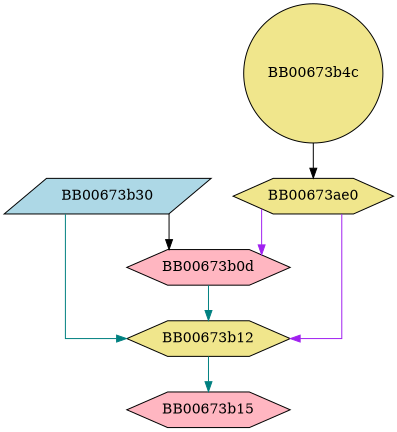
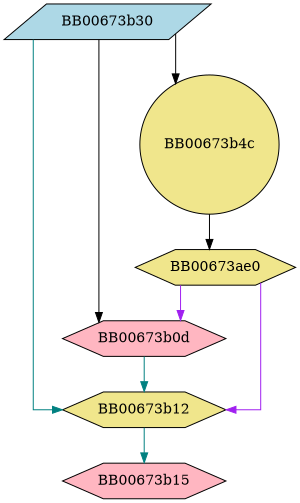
edge "BB00673b30" -> "BB00673b4c": added
